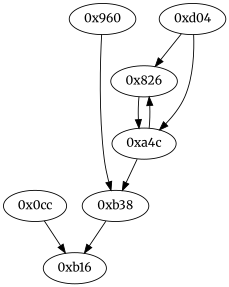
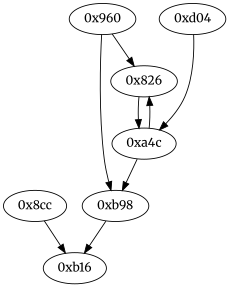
edge "0xd04" -> "0x826": now "0x960" -> "0x826"
node "0x0cc": label "0x0cc" -> "0x8cc"
node "0xb38": label "0xb38" -> "0xb98"
